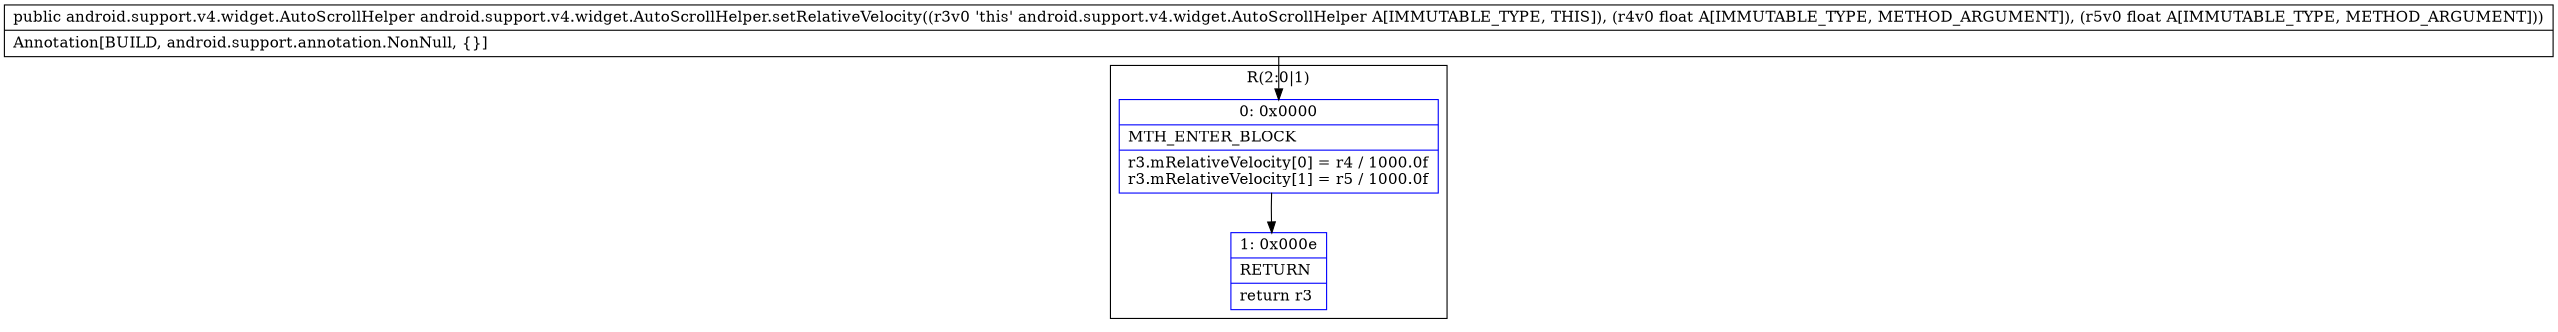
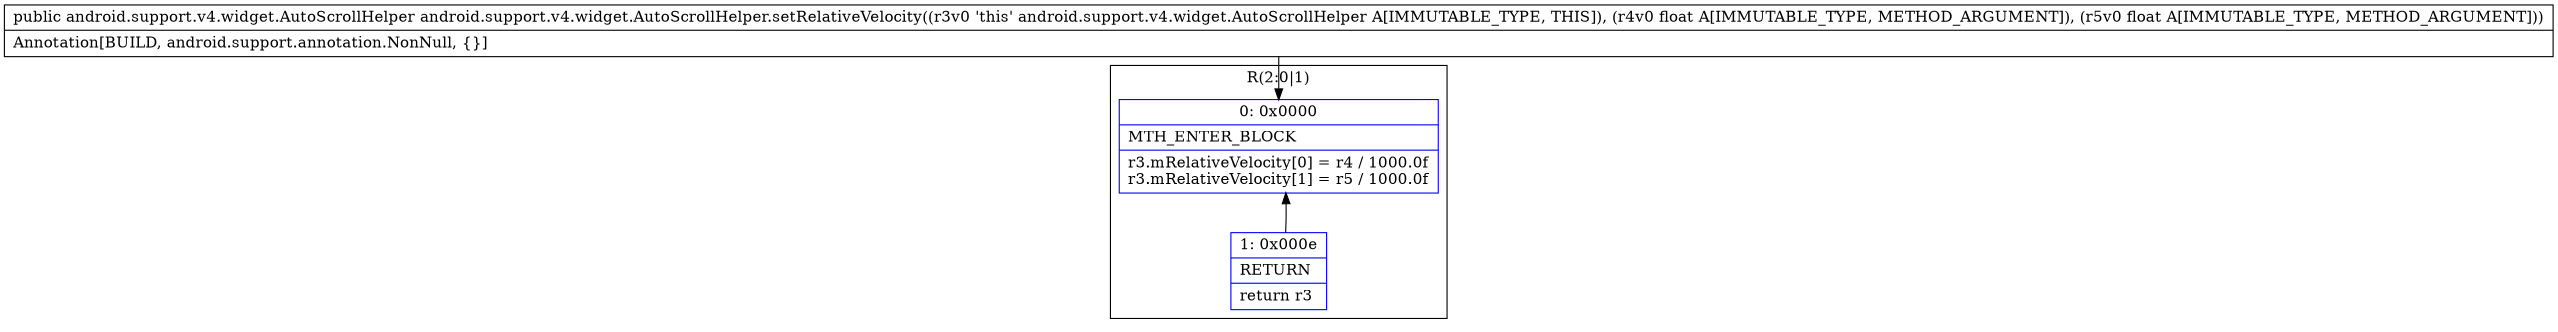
edge "0: 0x0000" -> "1: 0x000e": reversed
